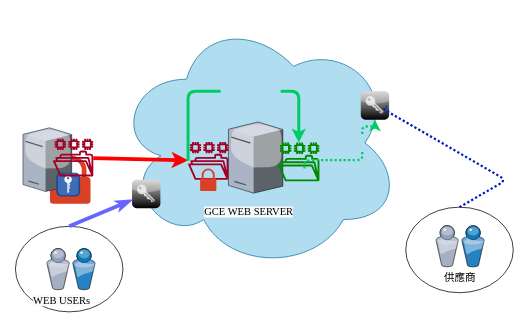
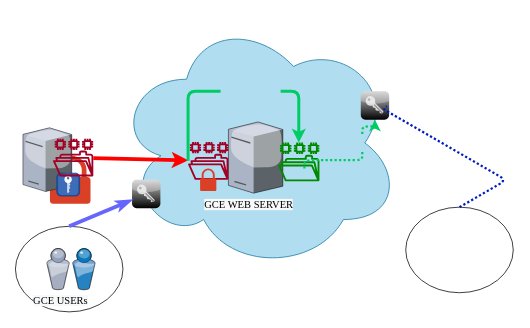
node "GCE WEB SERVER": moved (255, 208) -> (255, 201)
node "供應商": removed
node "WEB USERs": label "WEB USERs" -> "GCE USERs"
